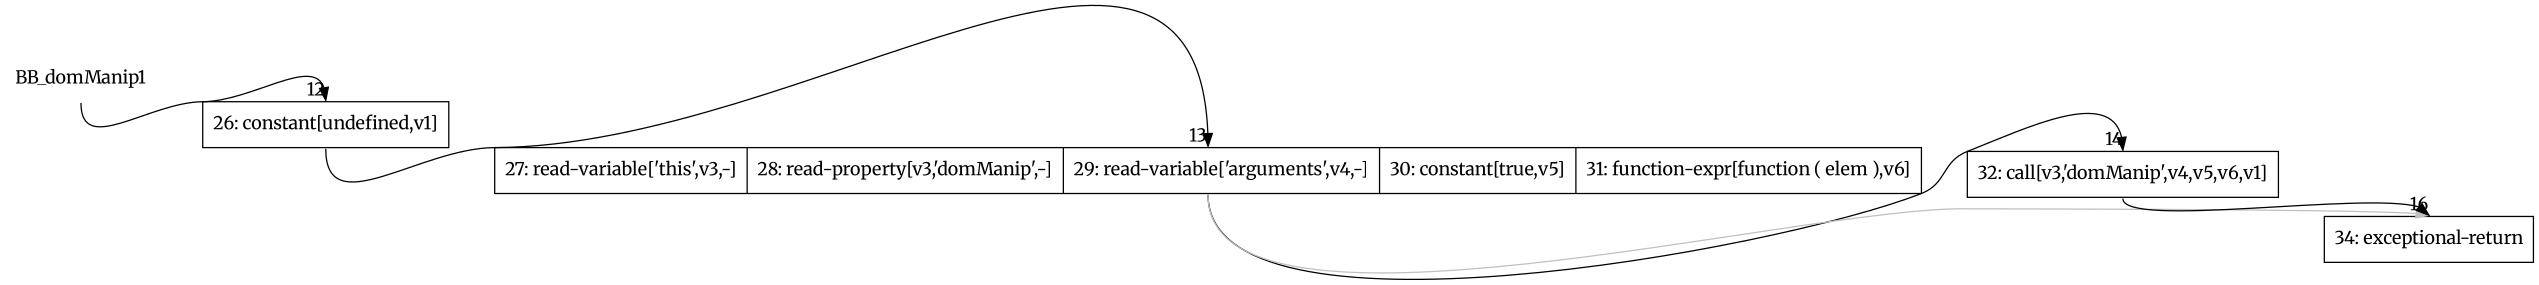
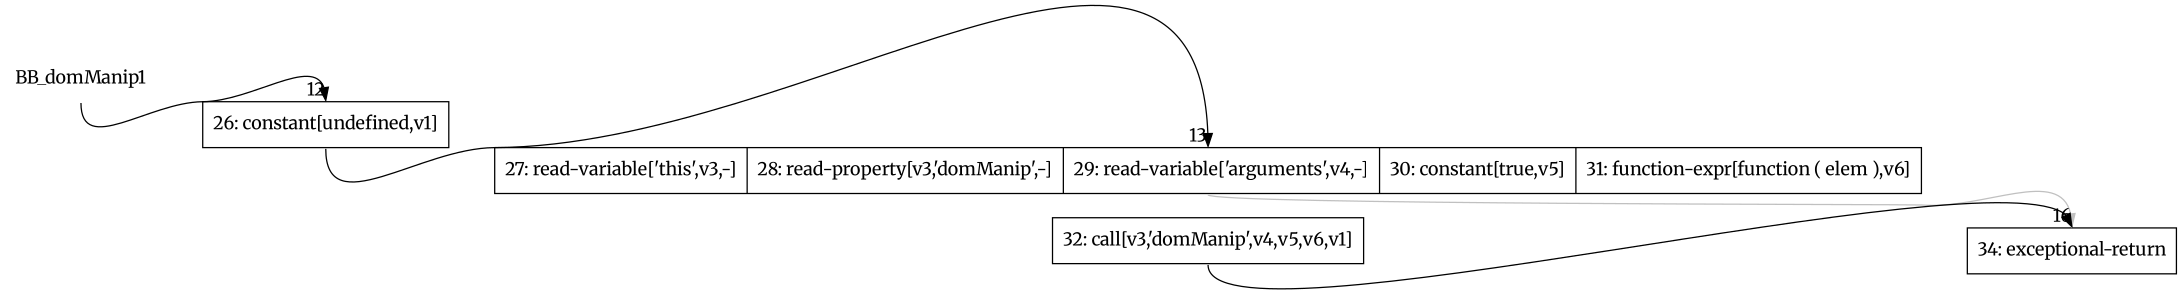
edge "27: read-variable['this',v3,-]" -> "32: call[v3,'domManip',v4,v5,v6,v1]": removed
